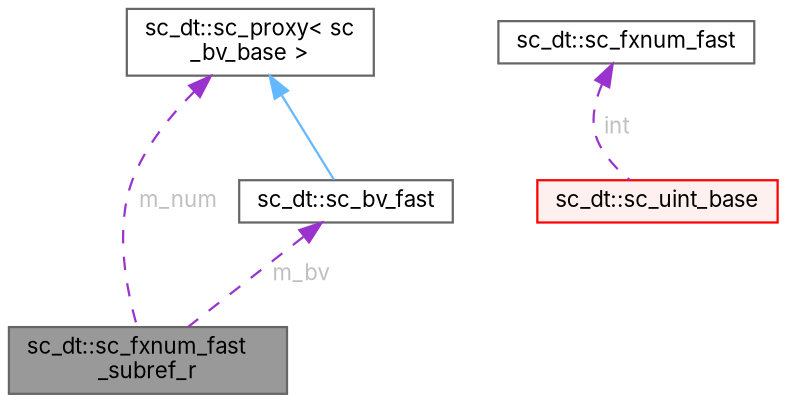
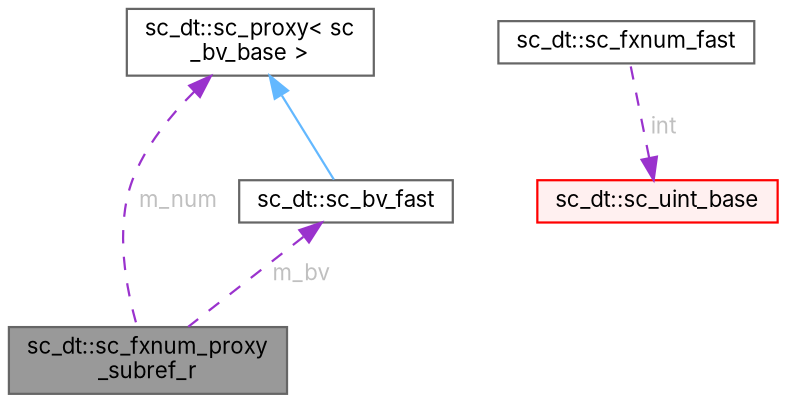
edge "sc_dt::sc_uint_base" -> "sc_dt::sc_fxnum_fast": reversed
node "sc_dt::sc_fxnum_fast _subref_r": label "sc_dt::sc_fxnum_fast _subref_r" -> "sc_dt::sc_fxnum_proxy _subref_r"
